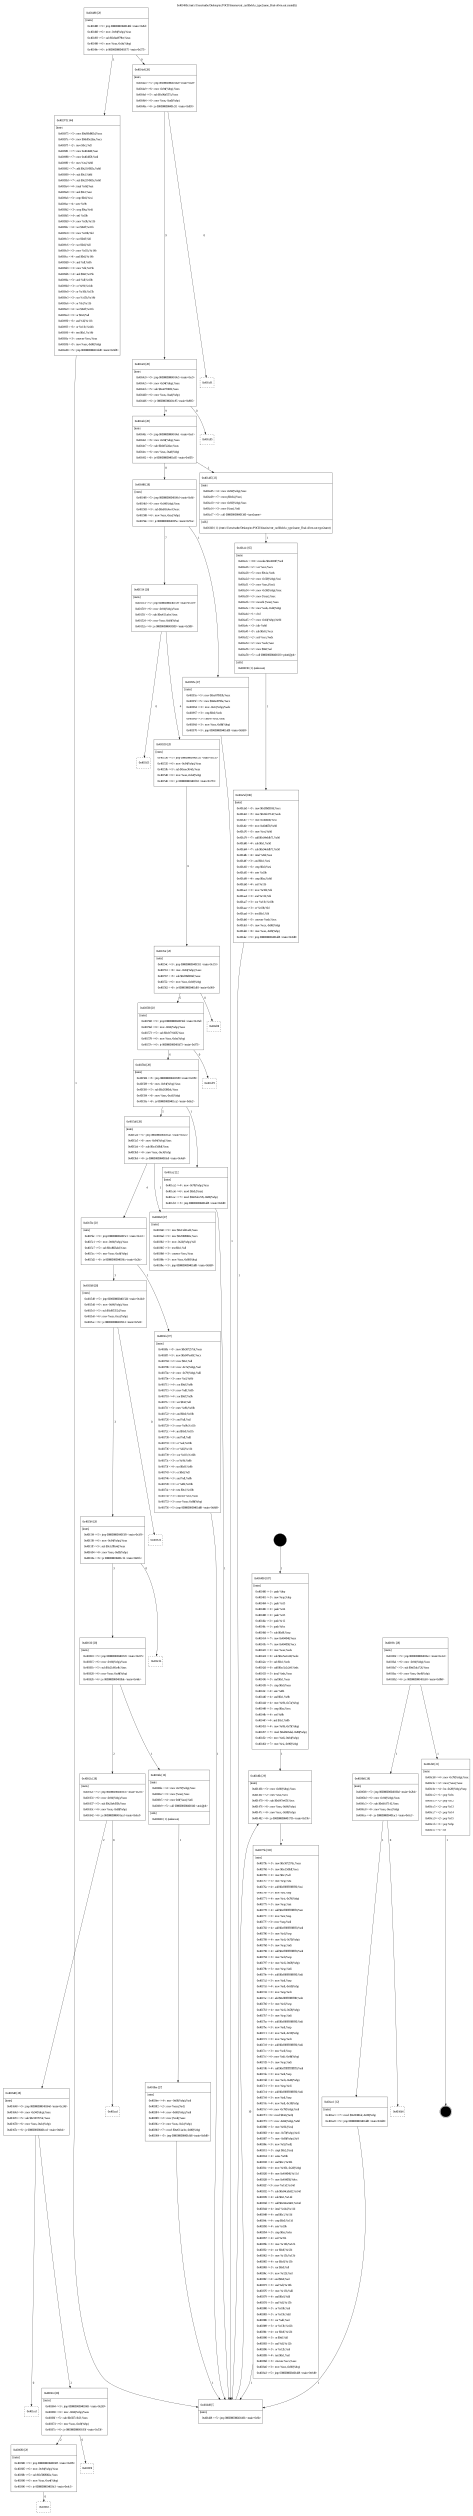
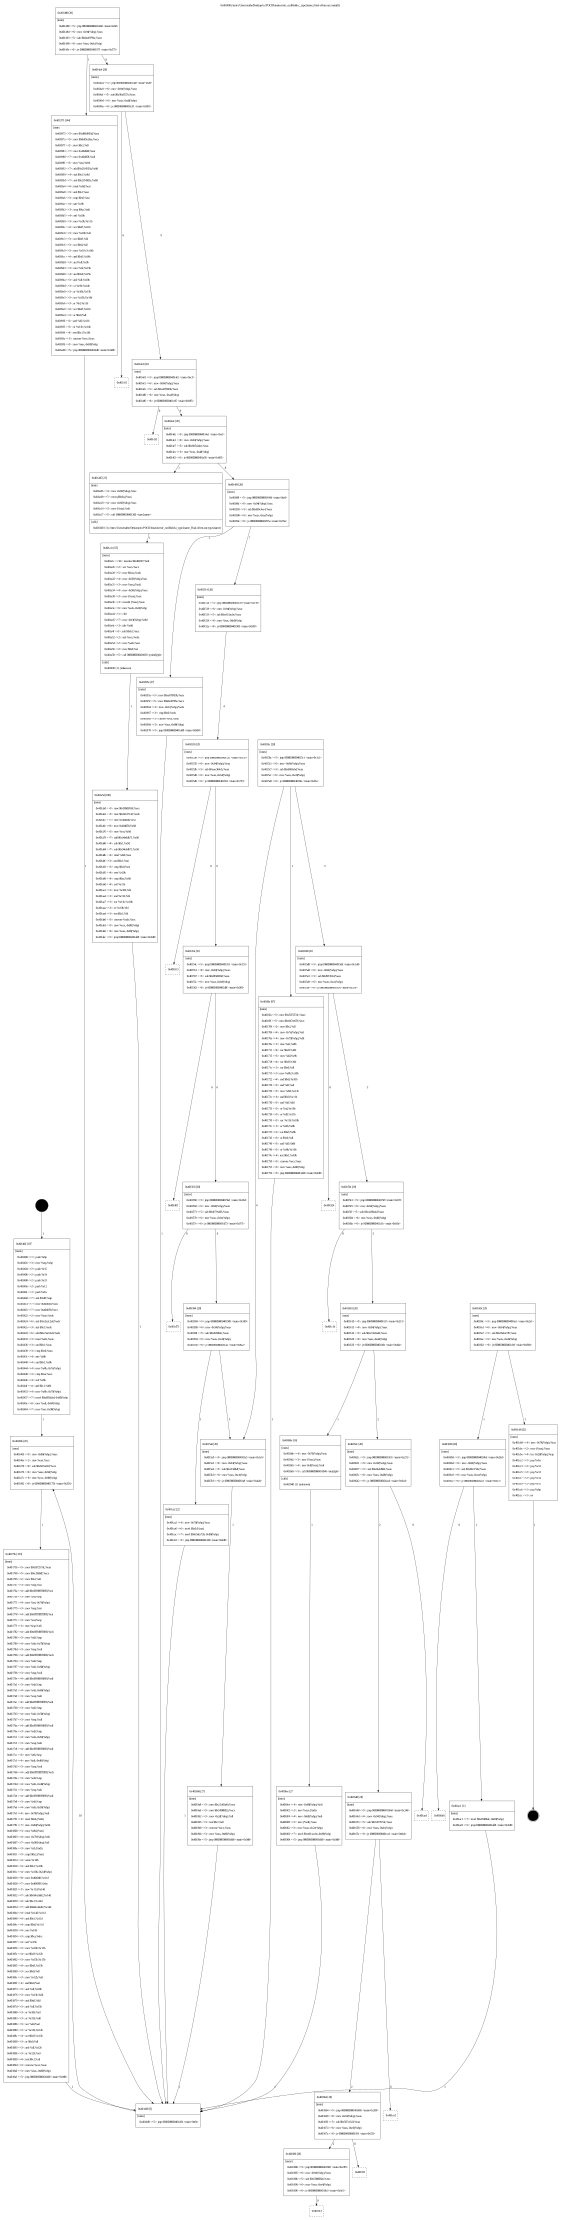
edge "0x401514 [28]" -> "0x401b53": now "0x401530 [28]" -> "0x401b53"
edge "0x4015a0 [28]" -> "0x4015bc [28]": reversed
edge "0x4018a8 [27]" -> "0x401dd8 [5]": added, label "1"
